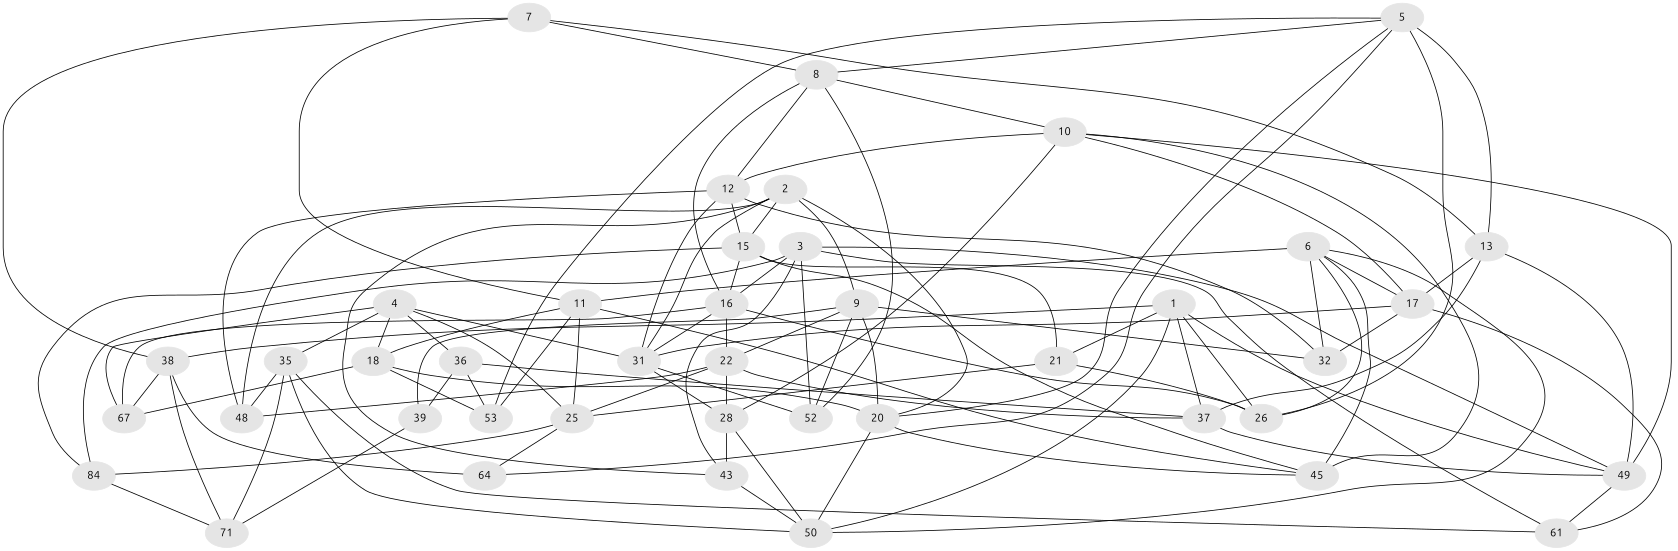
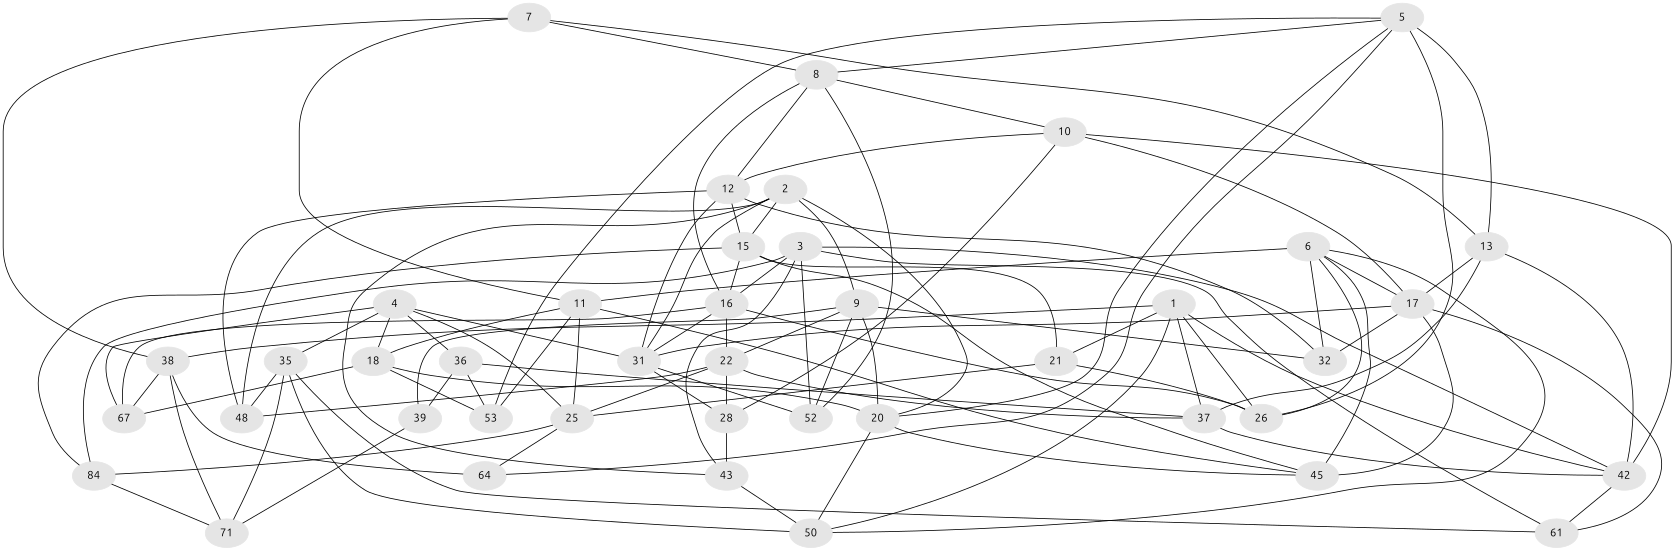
edge "10" -- "45": now "17" -- "45"
edge "28" -- "50": removed
node "49": label "49" -> "42"
